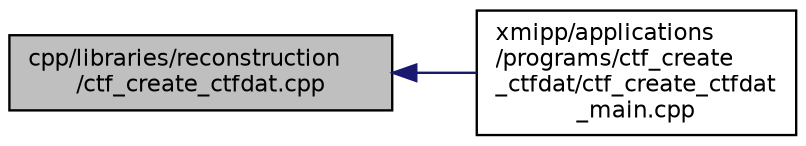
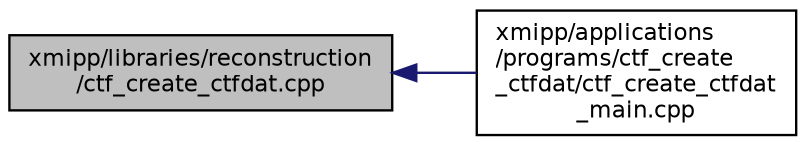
node "cpp/libraries/reconstruction /ctf_create_ctfdat.cpp": label "cpp/libraries/reconstruction /ctf_create_ctfdat.cpp" -> "xmipp/libraries/reconstruction /ctf_create_ctfdat.cpp"
